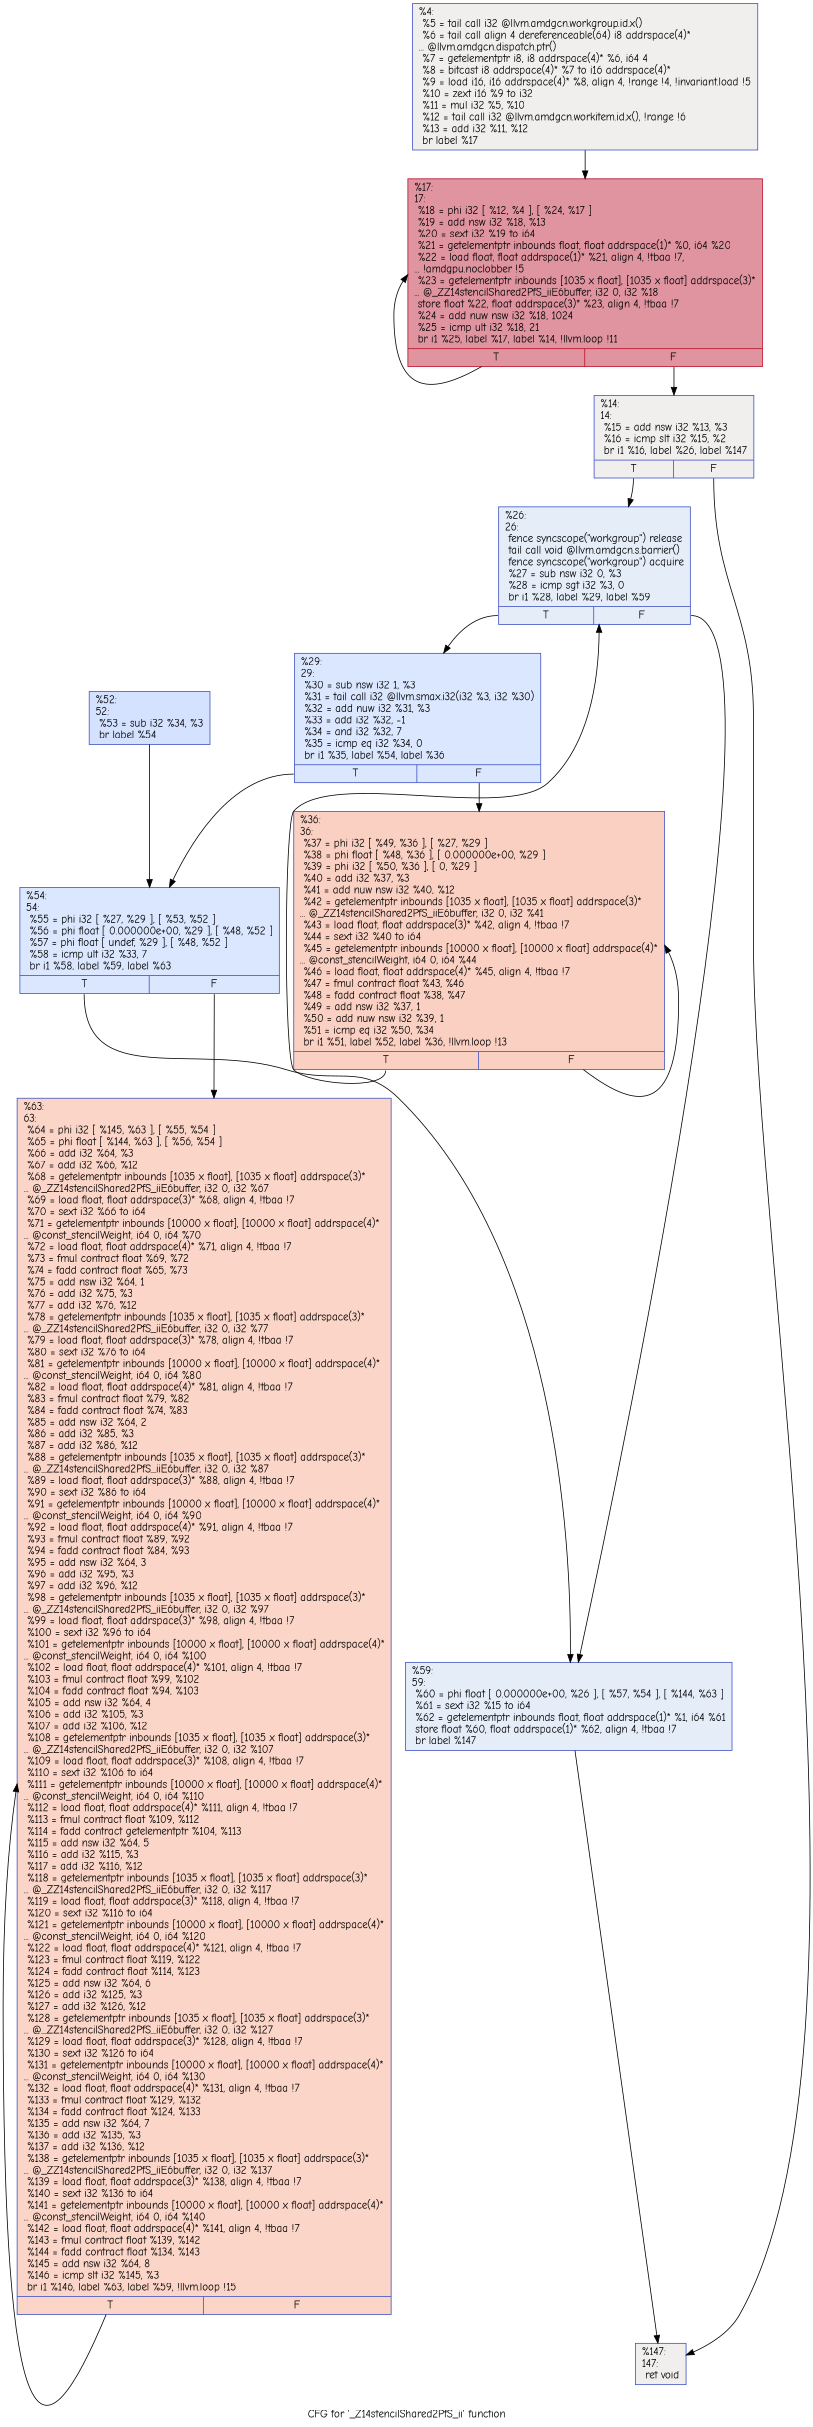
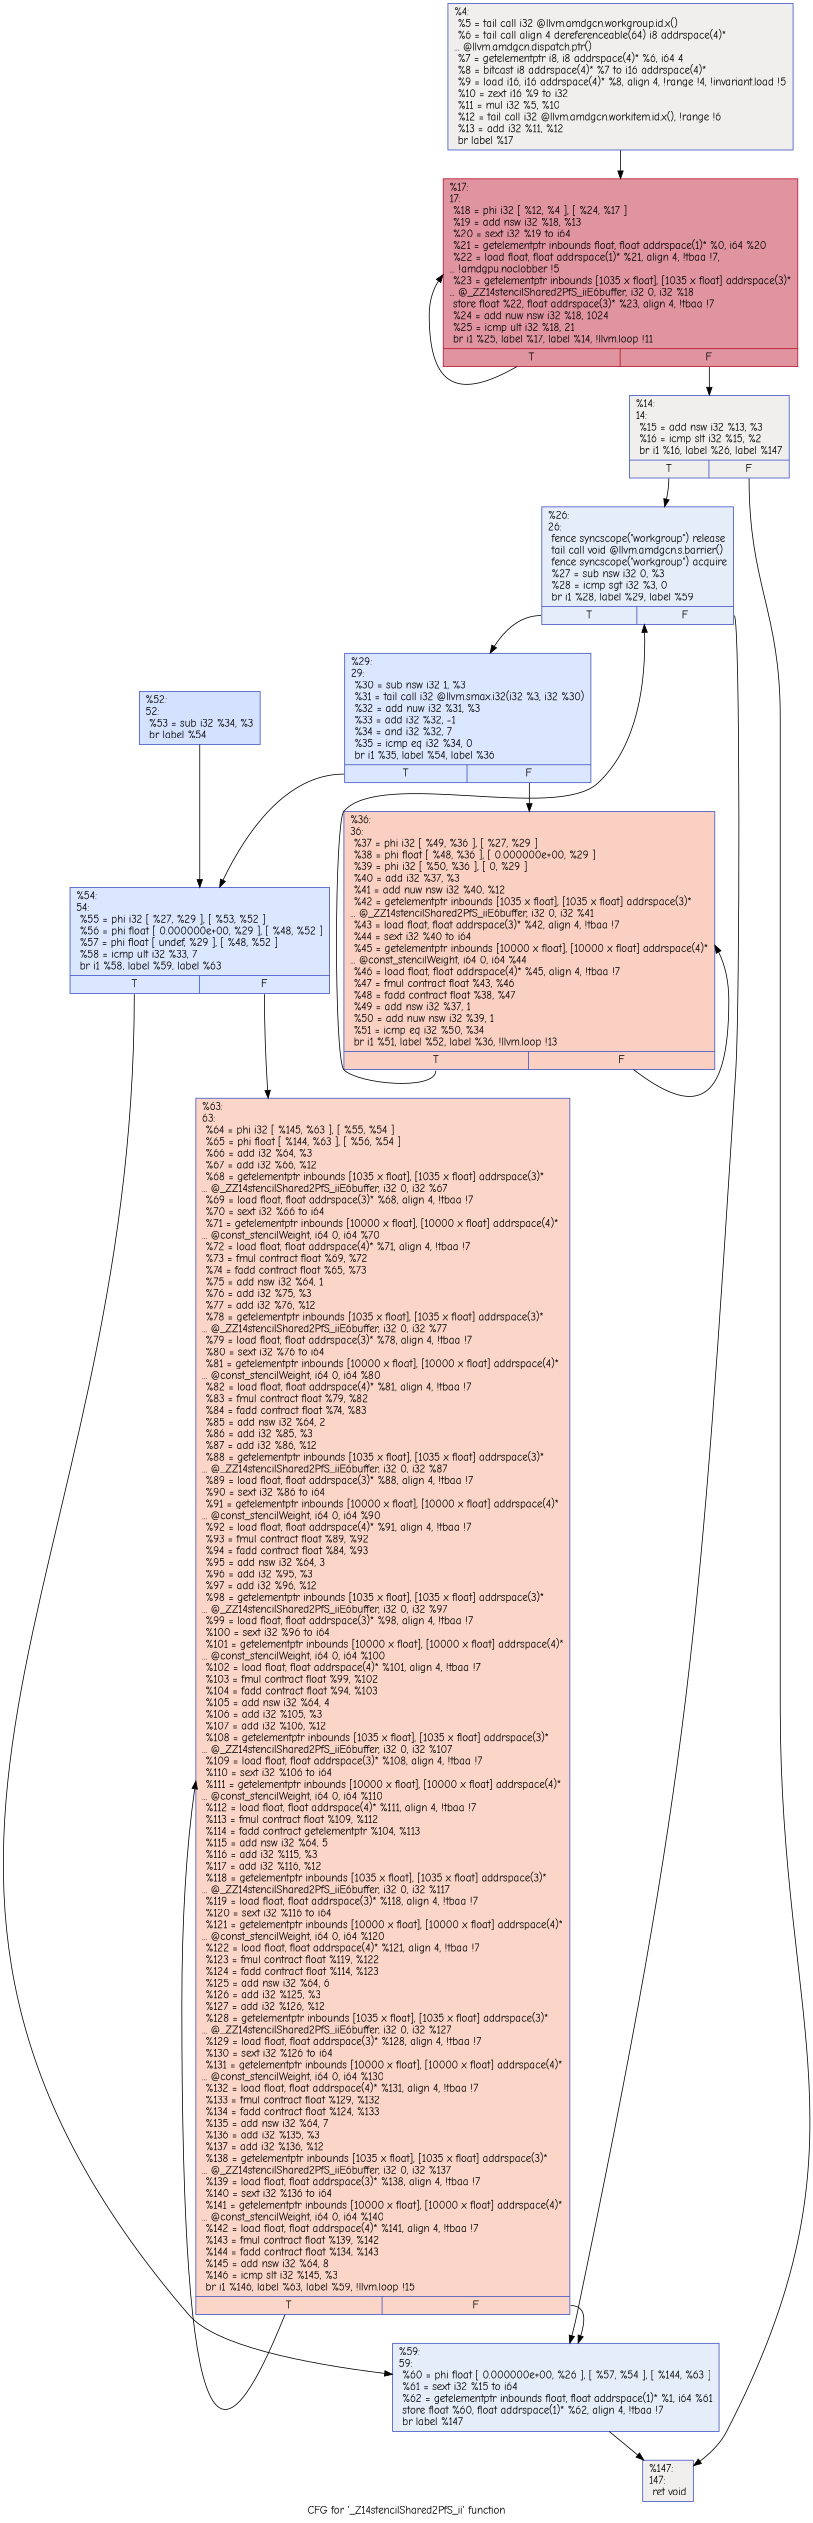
edge "%63:" -> "%59:": added
